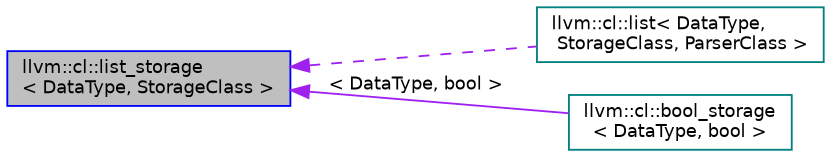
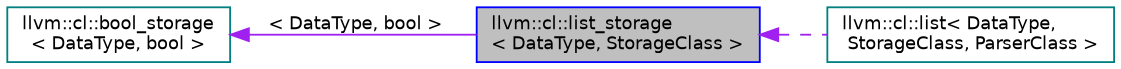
edge "llvm::cl::bool_storage < DataType, bool >" -> "llvm::cl::list_storage < DataType, StorageClass >": reversed
